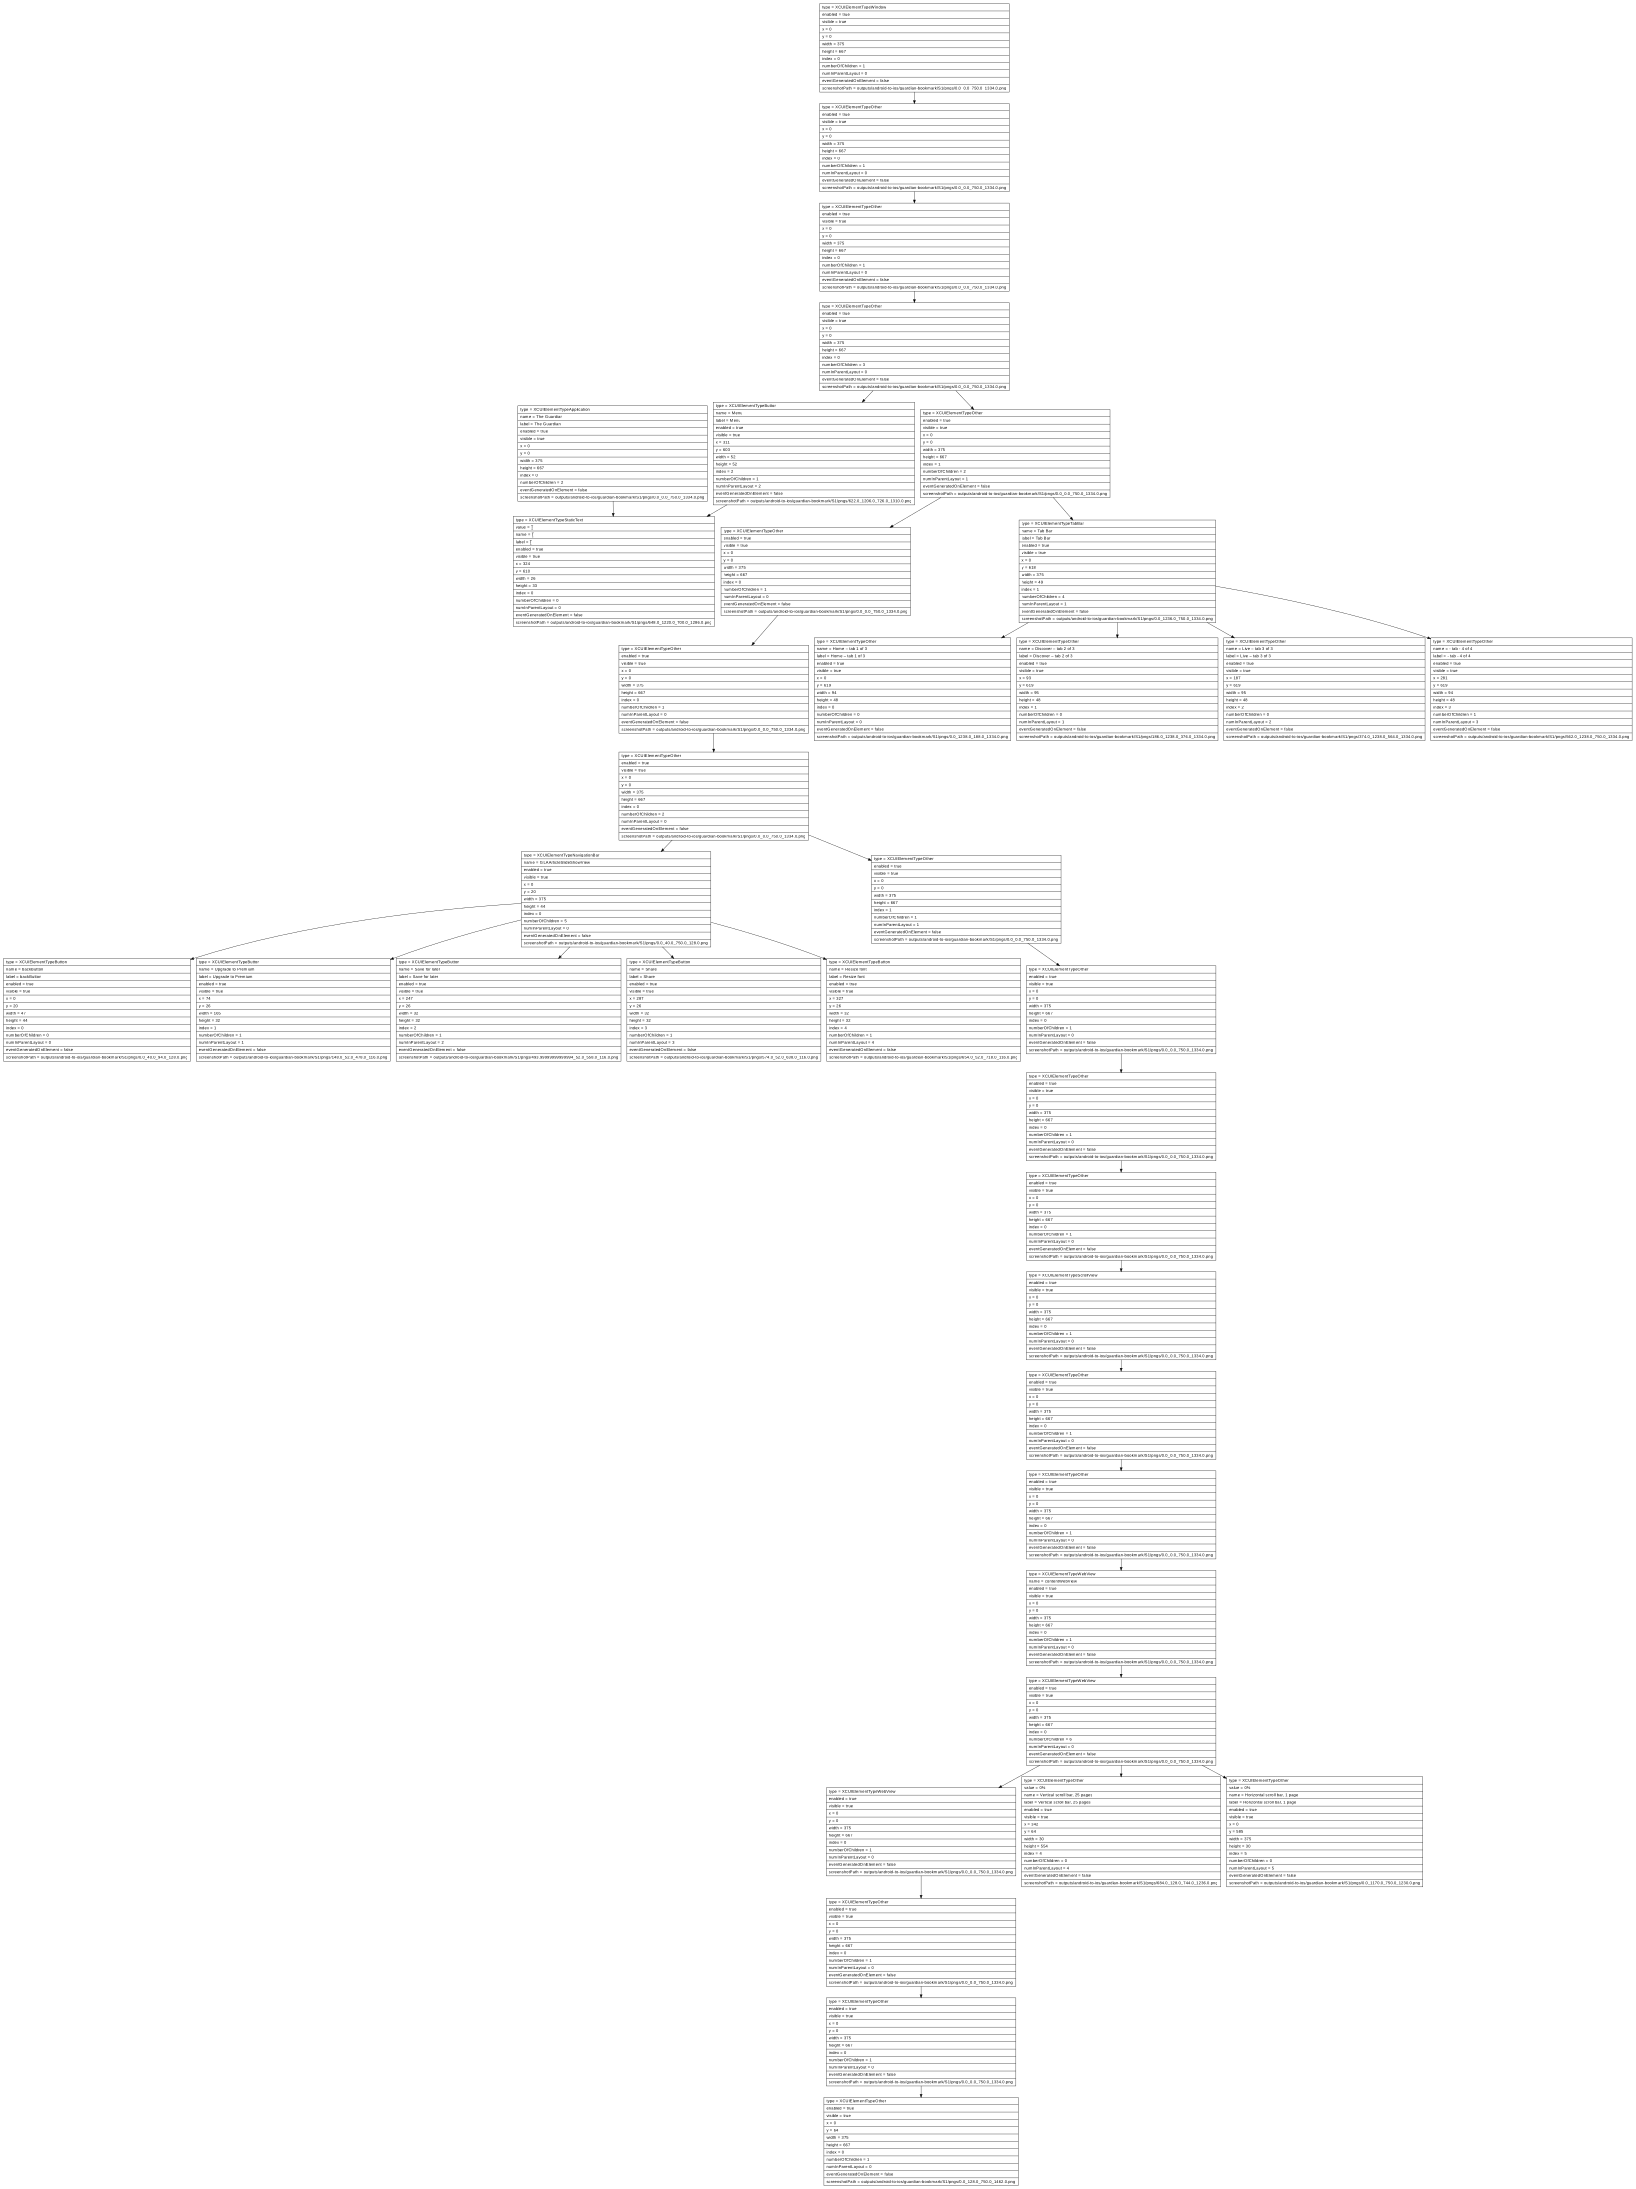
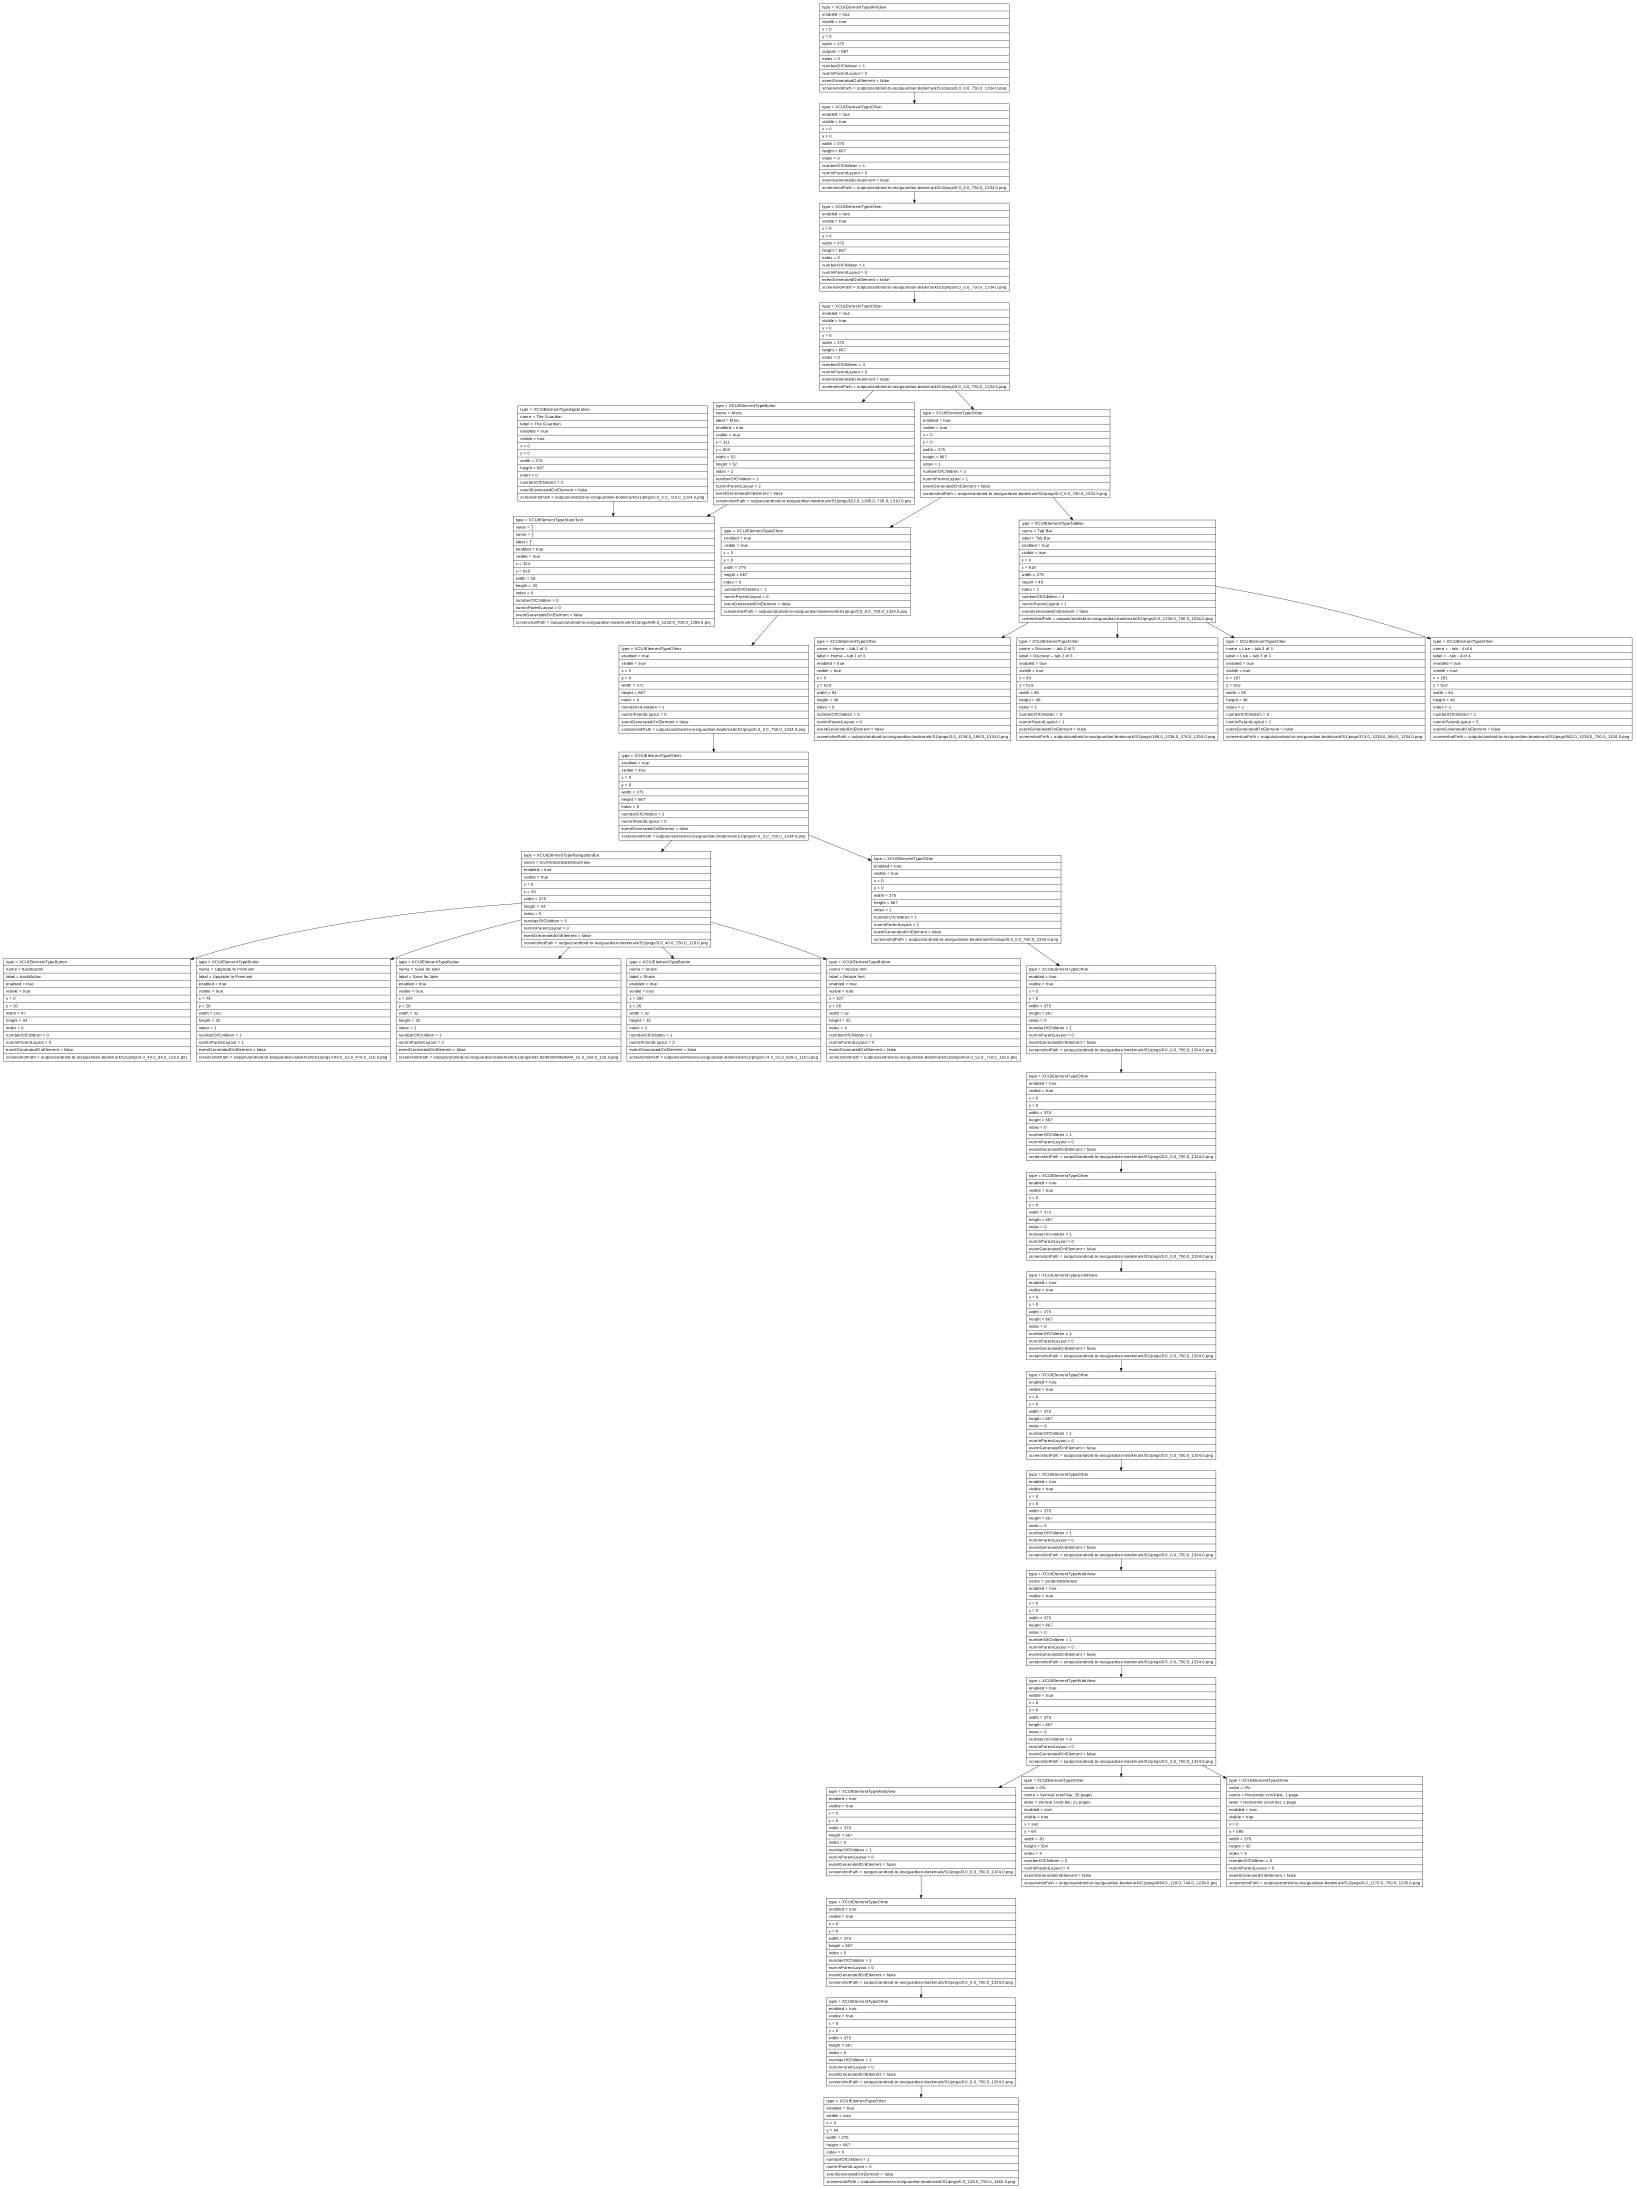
node "type = XCUIElementTypeWindow": text "height = 667" -> "outputs = 667"
